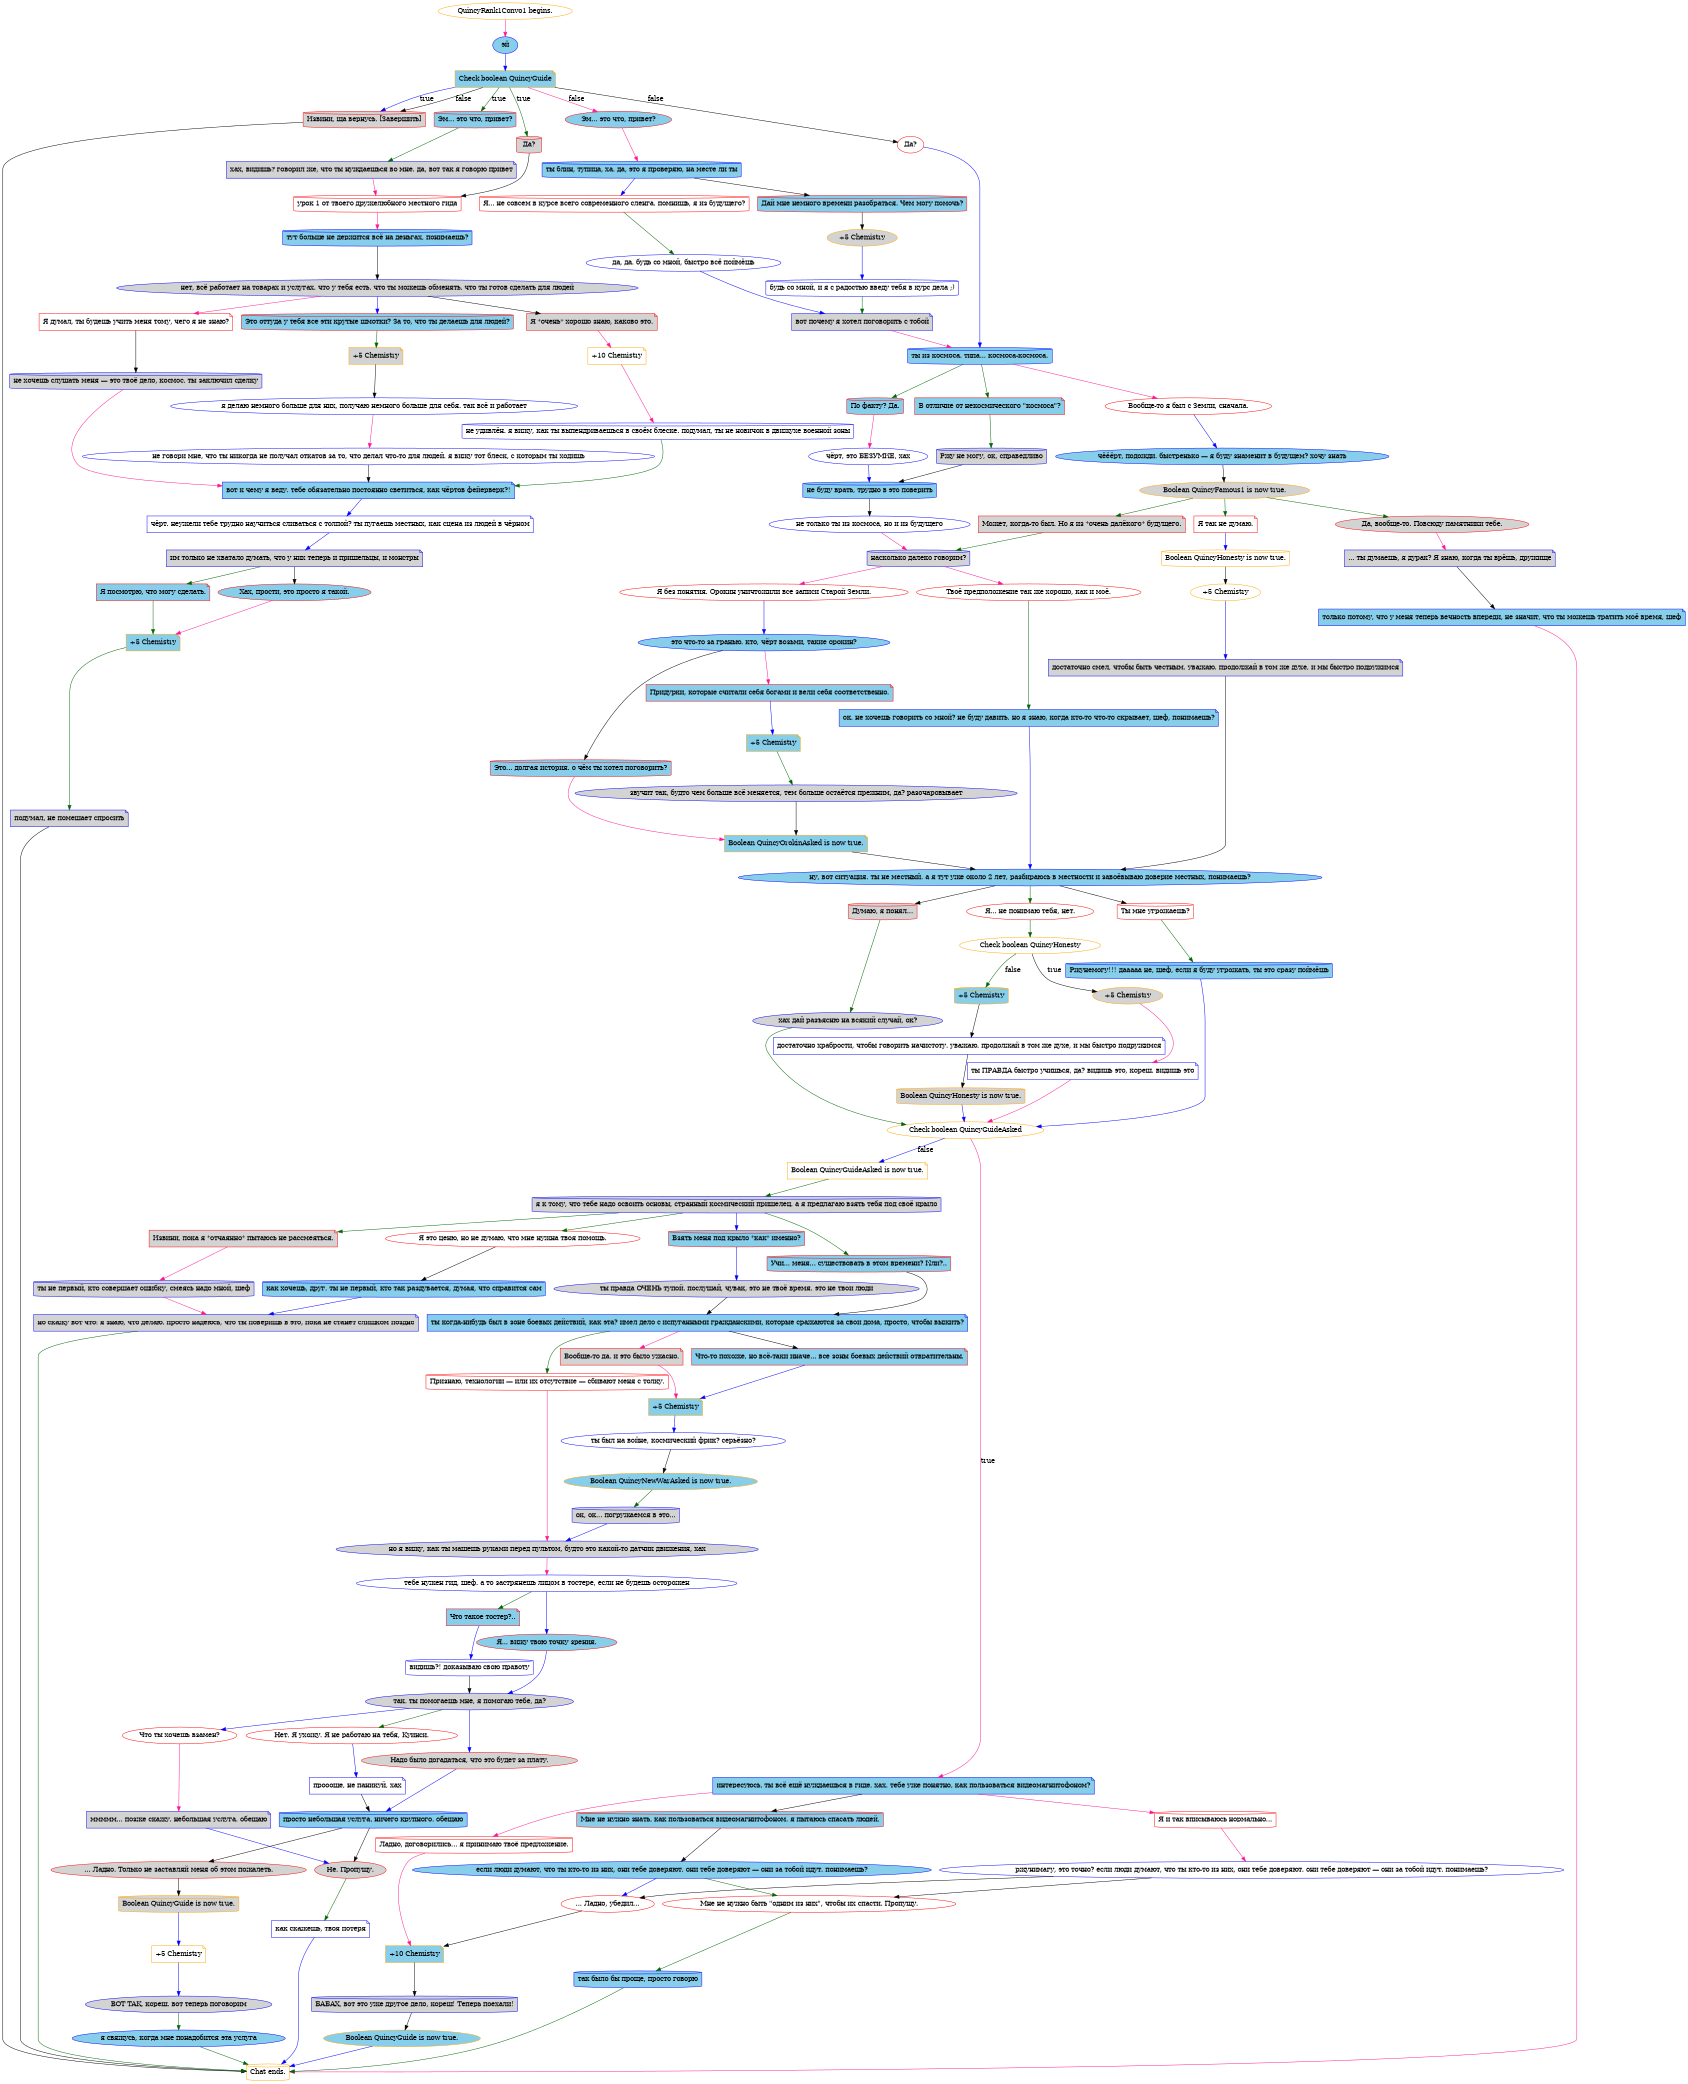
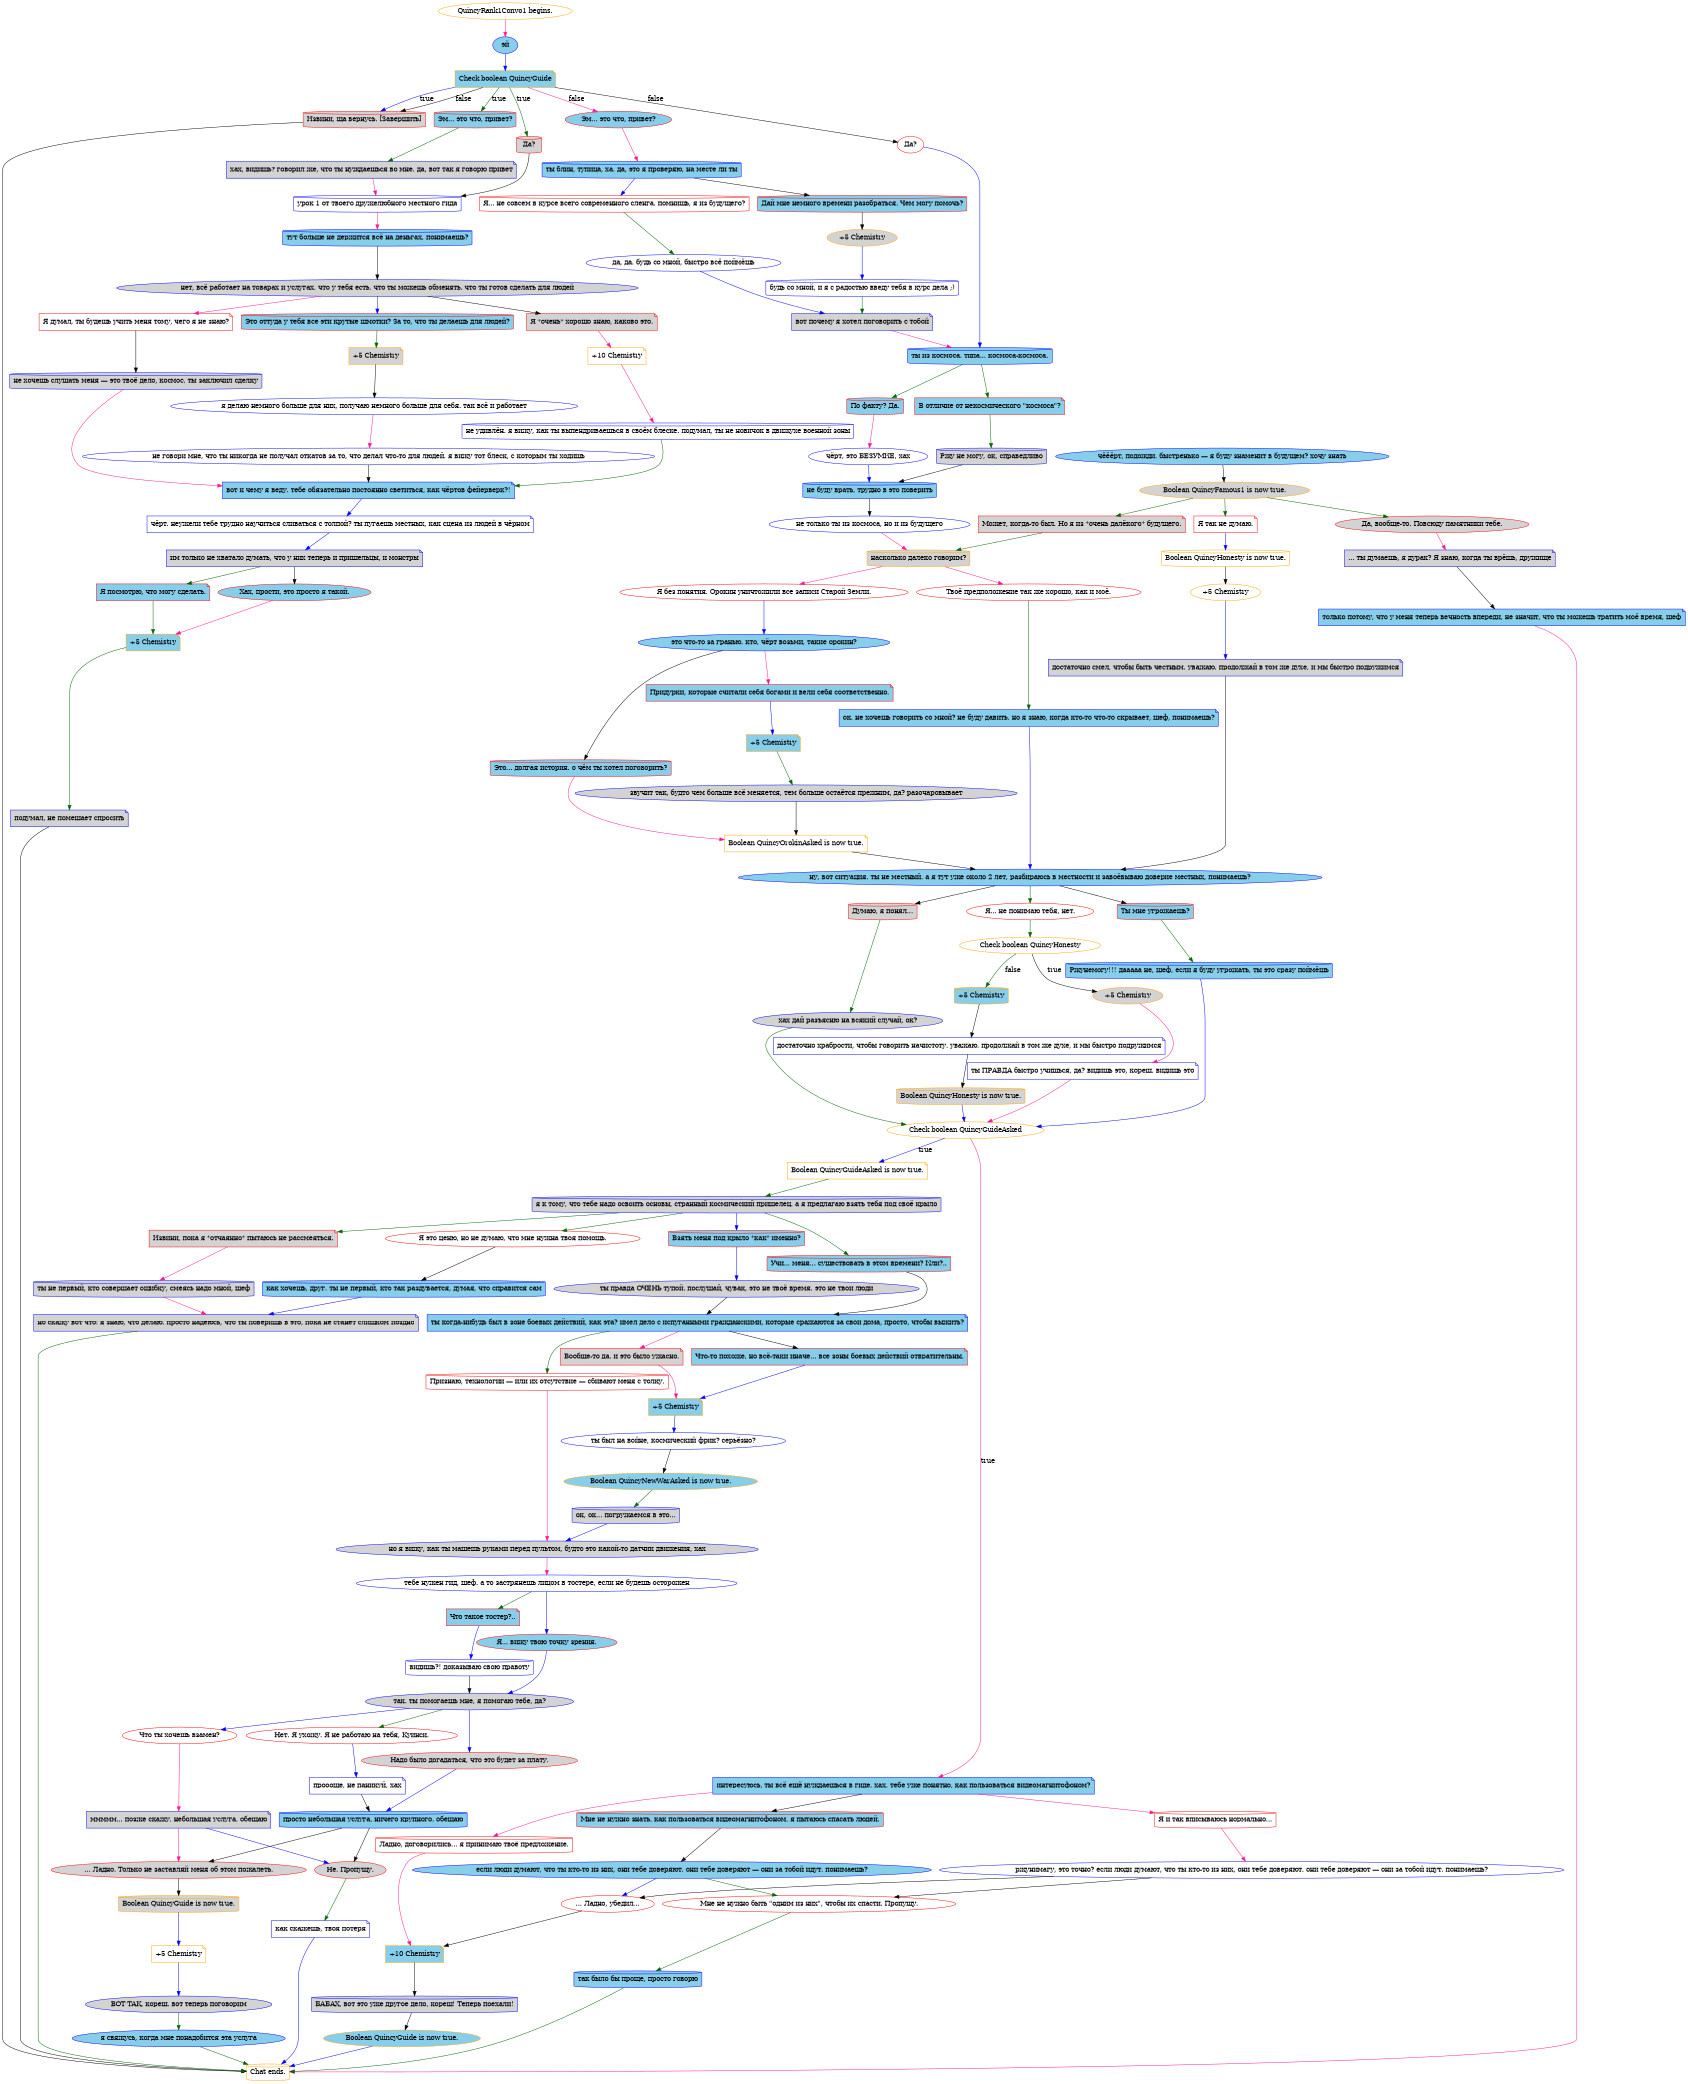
node "урок 1 от твоего дружелюбного местного гида": color red -> blue
node "Вообще-то я был с Земли, сначала.": removed
node "насколько далеко говорим?": color blue -> orange
node "Boolean QuincyOrokinAsked is now true.": fillcolor skyblue -> white
node "Ты мне угрожаешь?": fillcolor white -> skyblue
edge "Check boolean QuincyGuideAsked" -> "Boolean QuincyGuideAsked is now true.": label "false" -> "true"
edge "ммммм... позже скажу. небольшая услуга. обещаю" -> "... Ладно. Только не заставляй меня об этом пожалеть.": added
